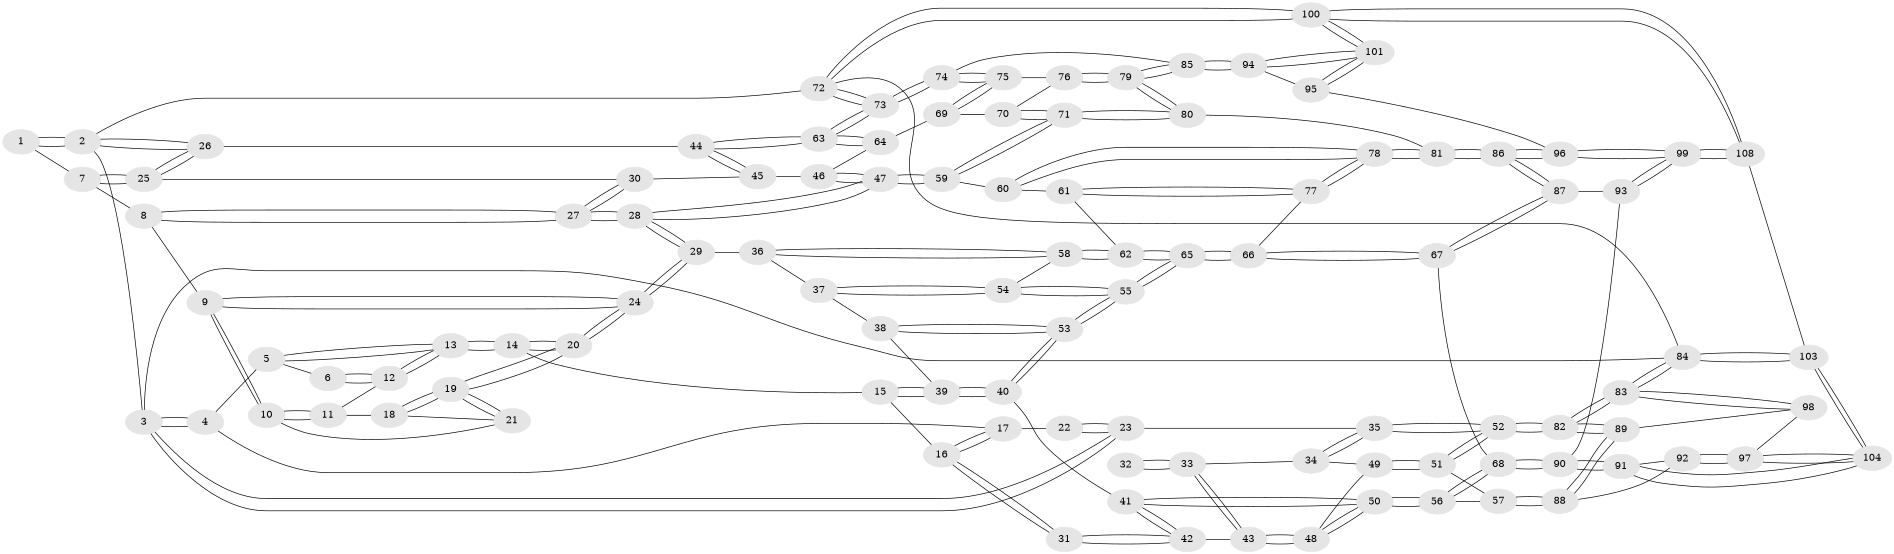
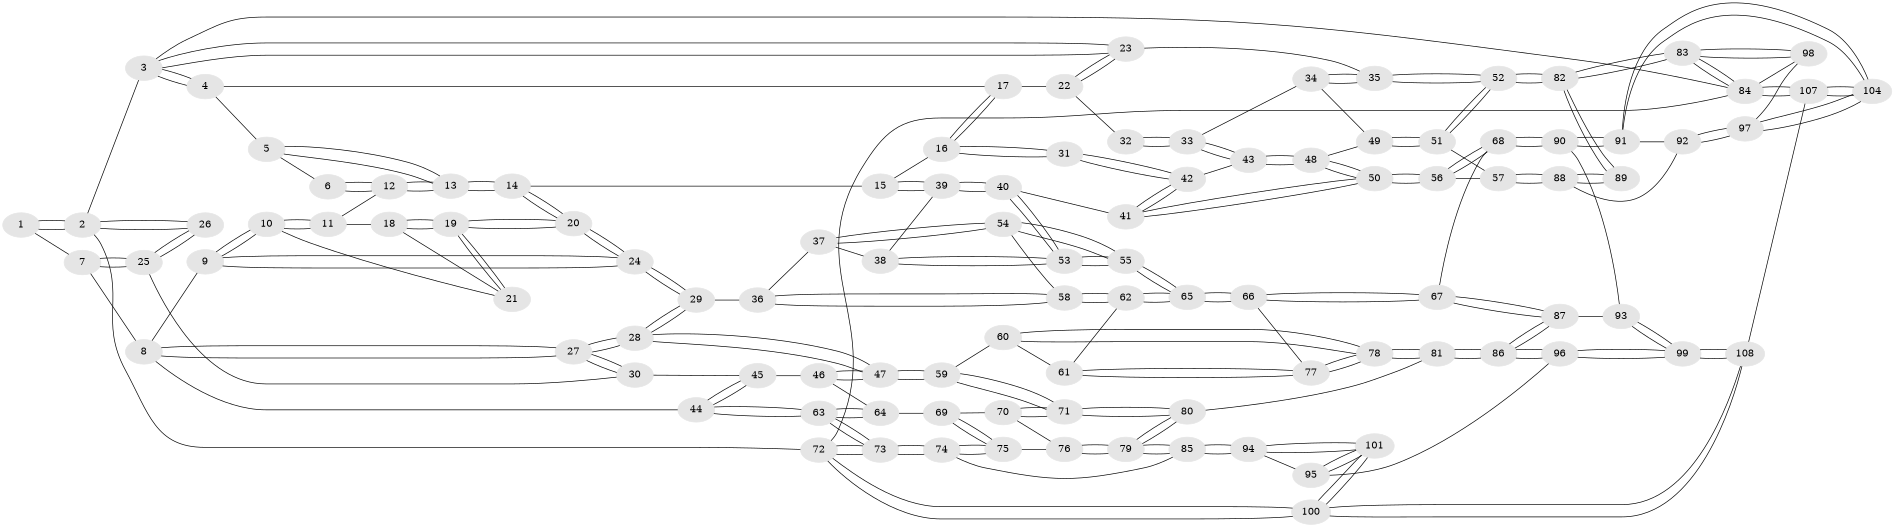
edge "22" -- "32": added
edge "26" -- "44": now "8" -- "44"
node "103": label "103" -> "107"
edge "98" -- "89": now "98" -- "84"
